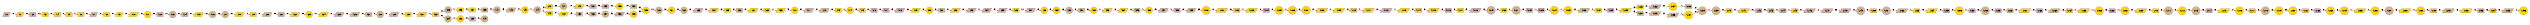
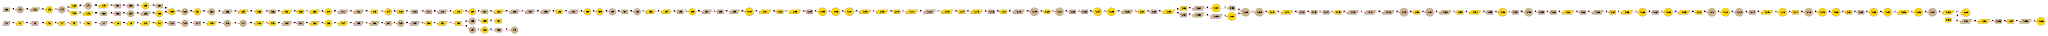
edge "S37" -> "S39": removed, label "L"
node "S92": fillcolor gold -> tan
edge "S189" -> "S190": reversed
